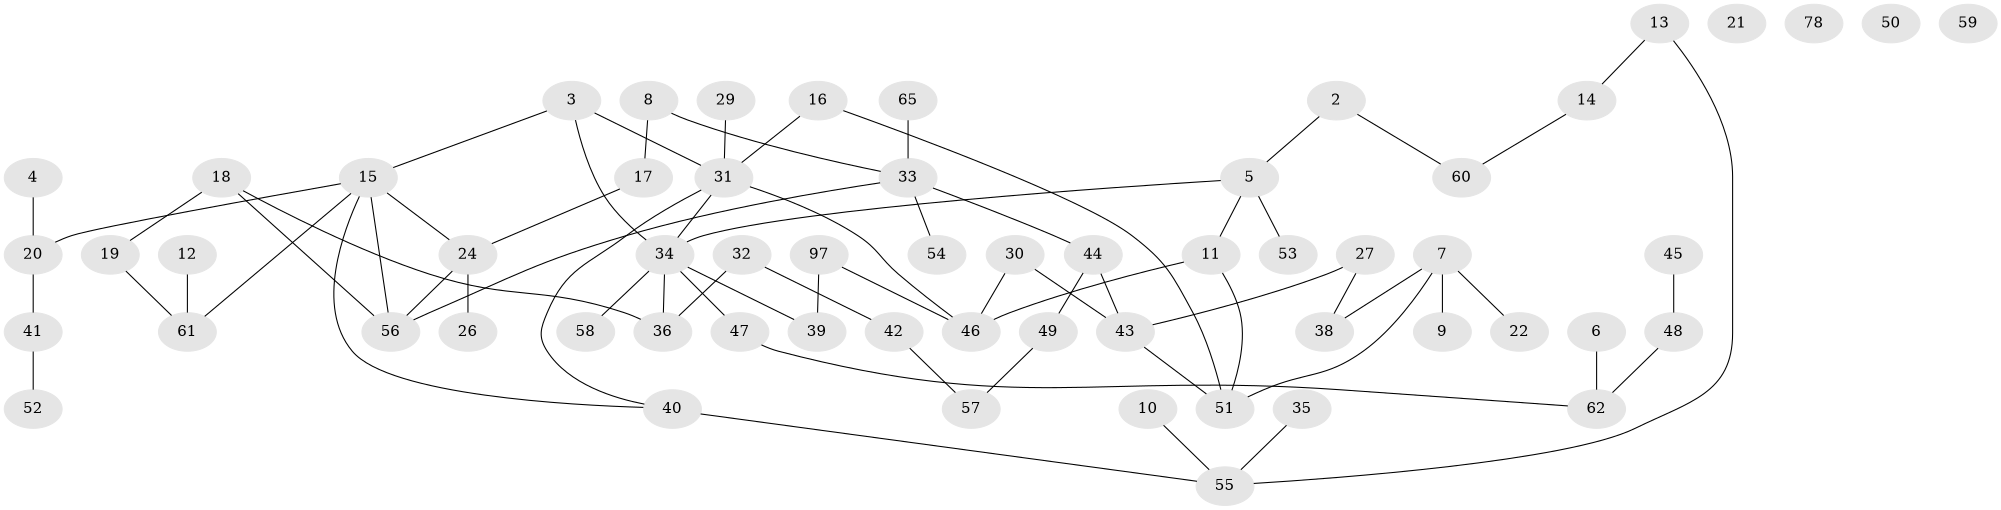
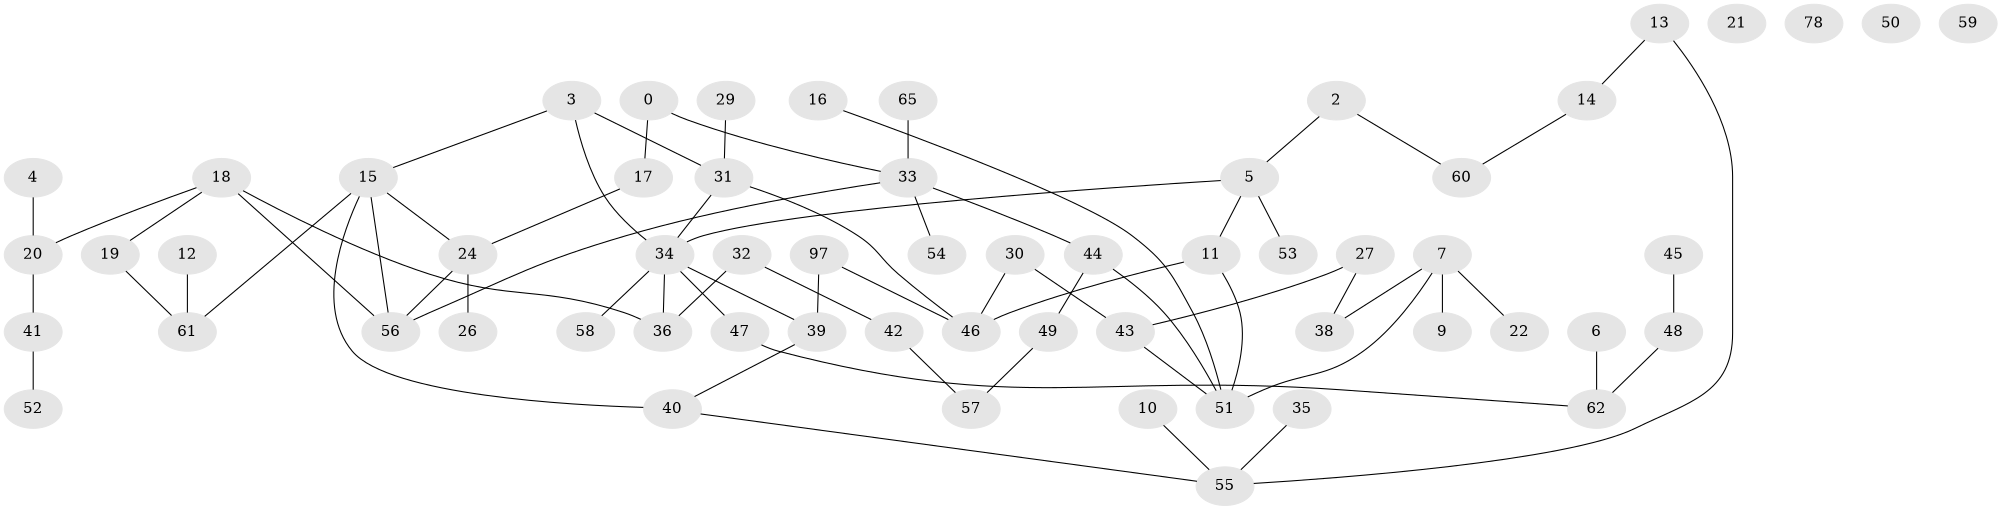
node "8": label "8" -> "0"
edge "16" -- "31": removed
edge "15" -- "20": now "18" -- "20"
edge "31" -- "40": now "39" -- "40"
edge "44" -- "43": now "44" -- "51"
